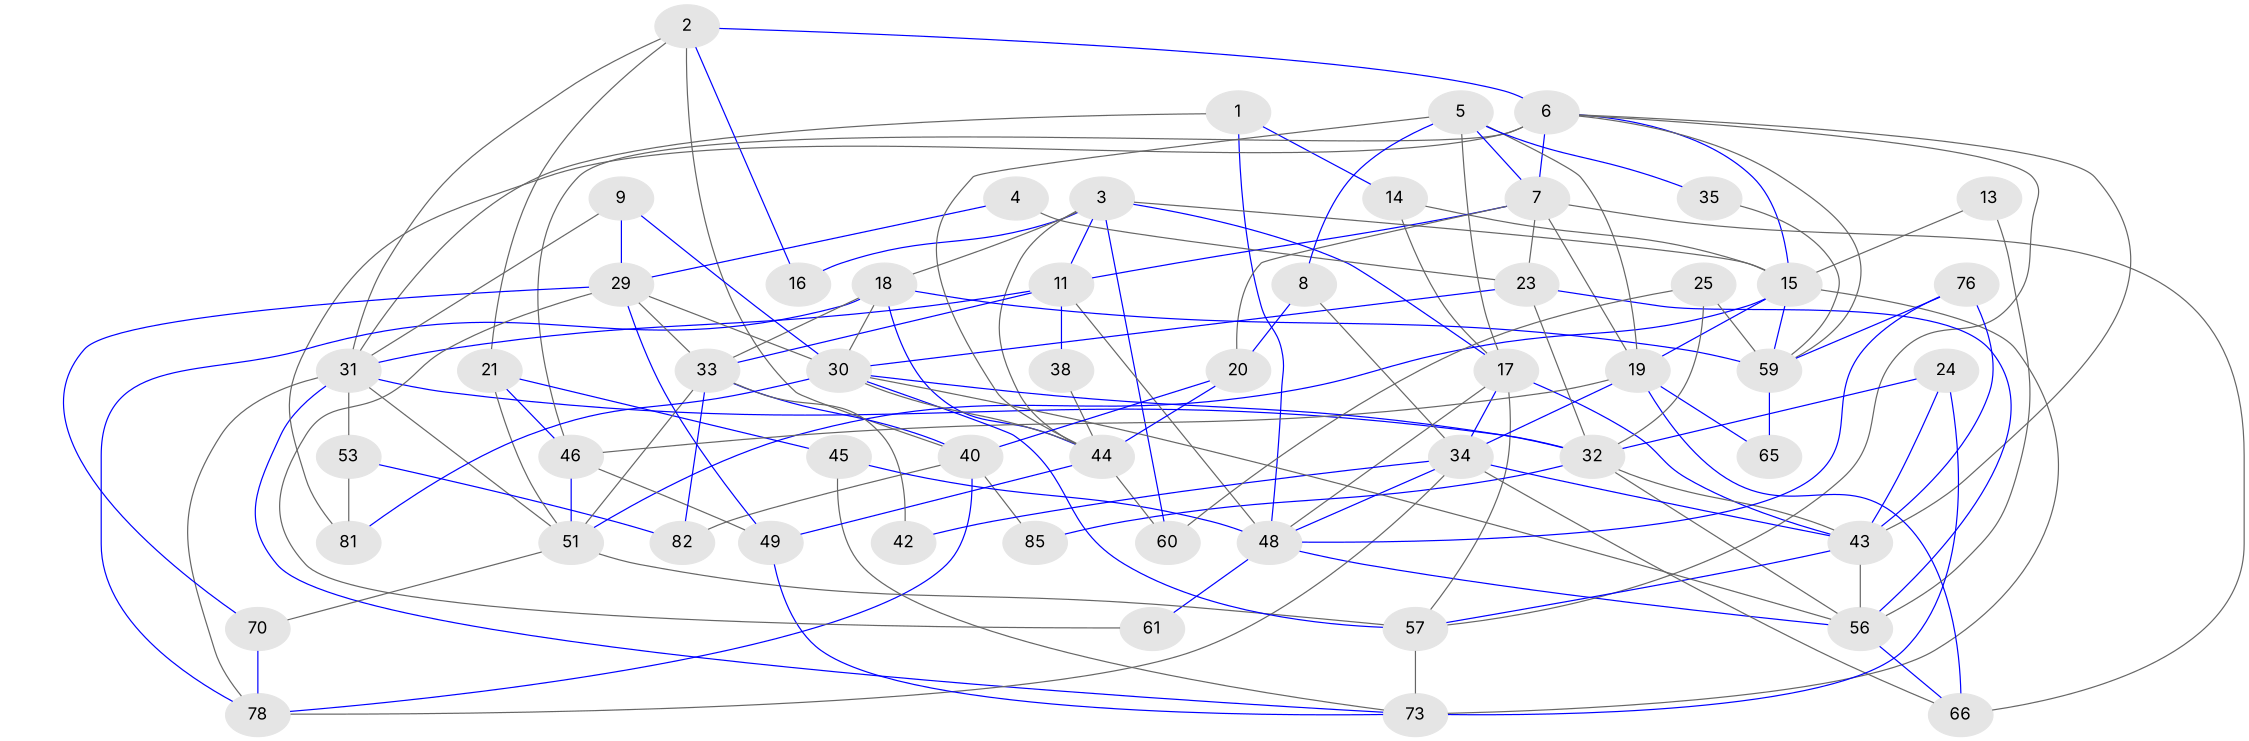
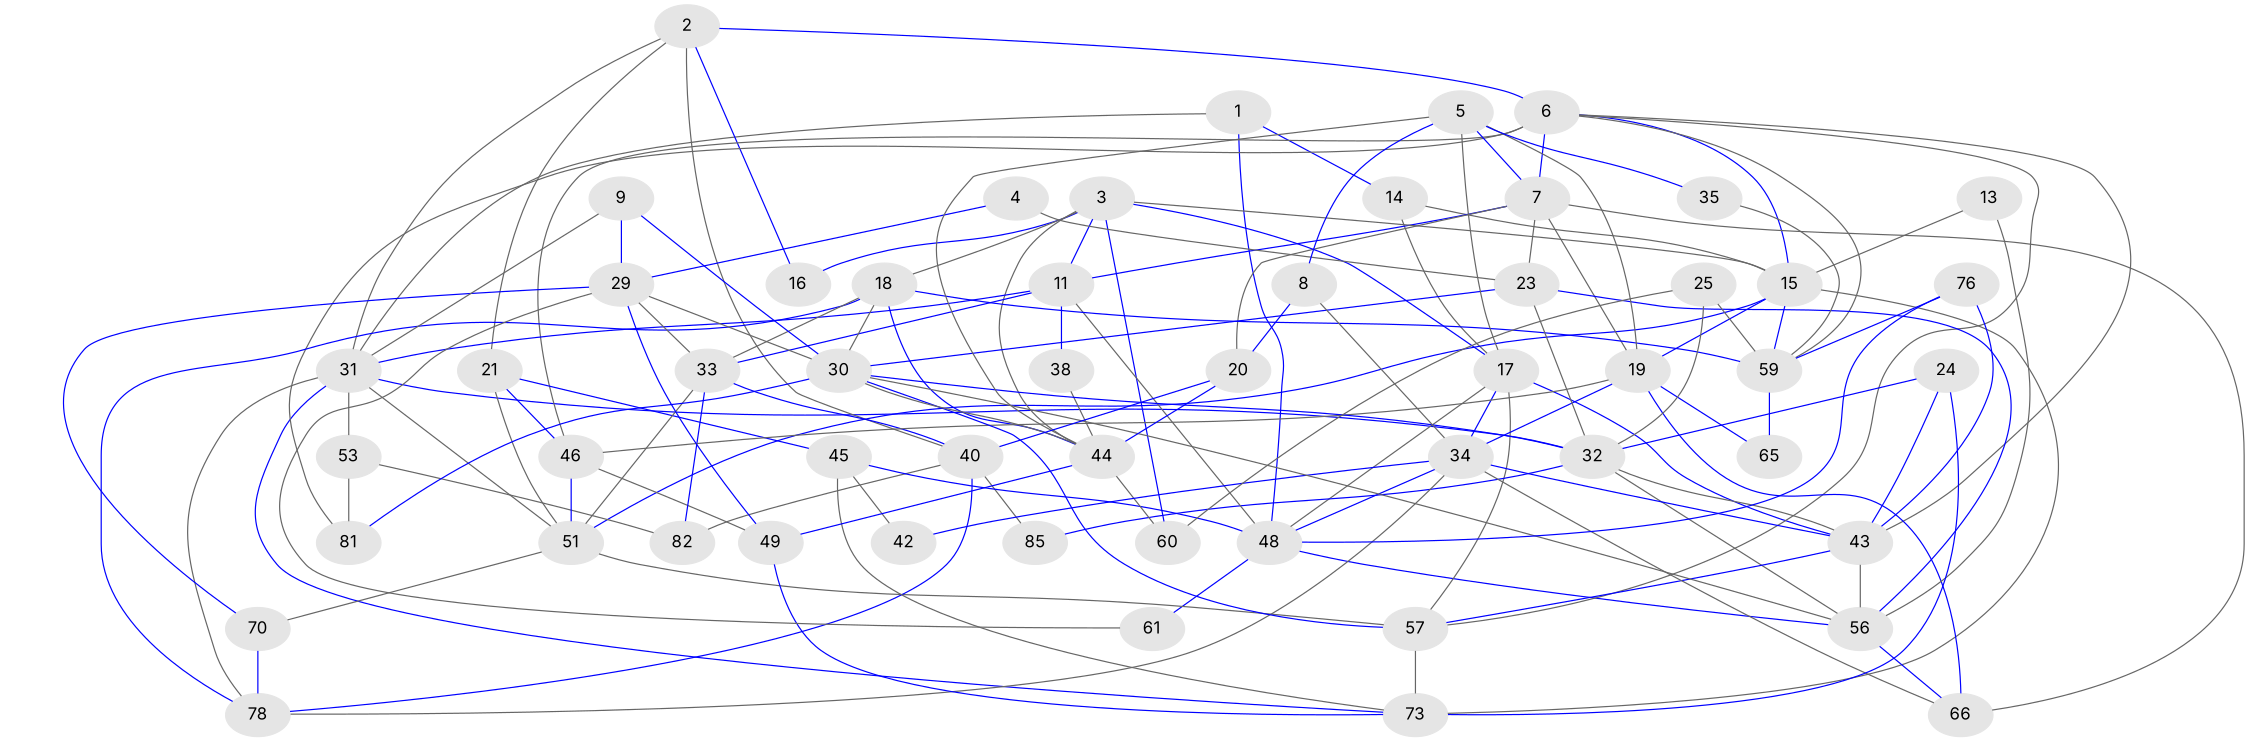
edge "33" -- "42": now "45" -- "42"
edge "53" -- "82": color blue -> gray40
